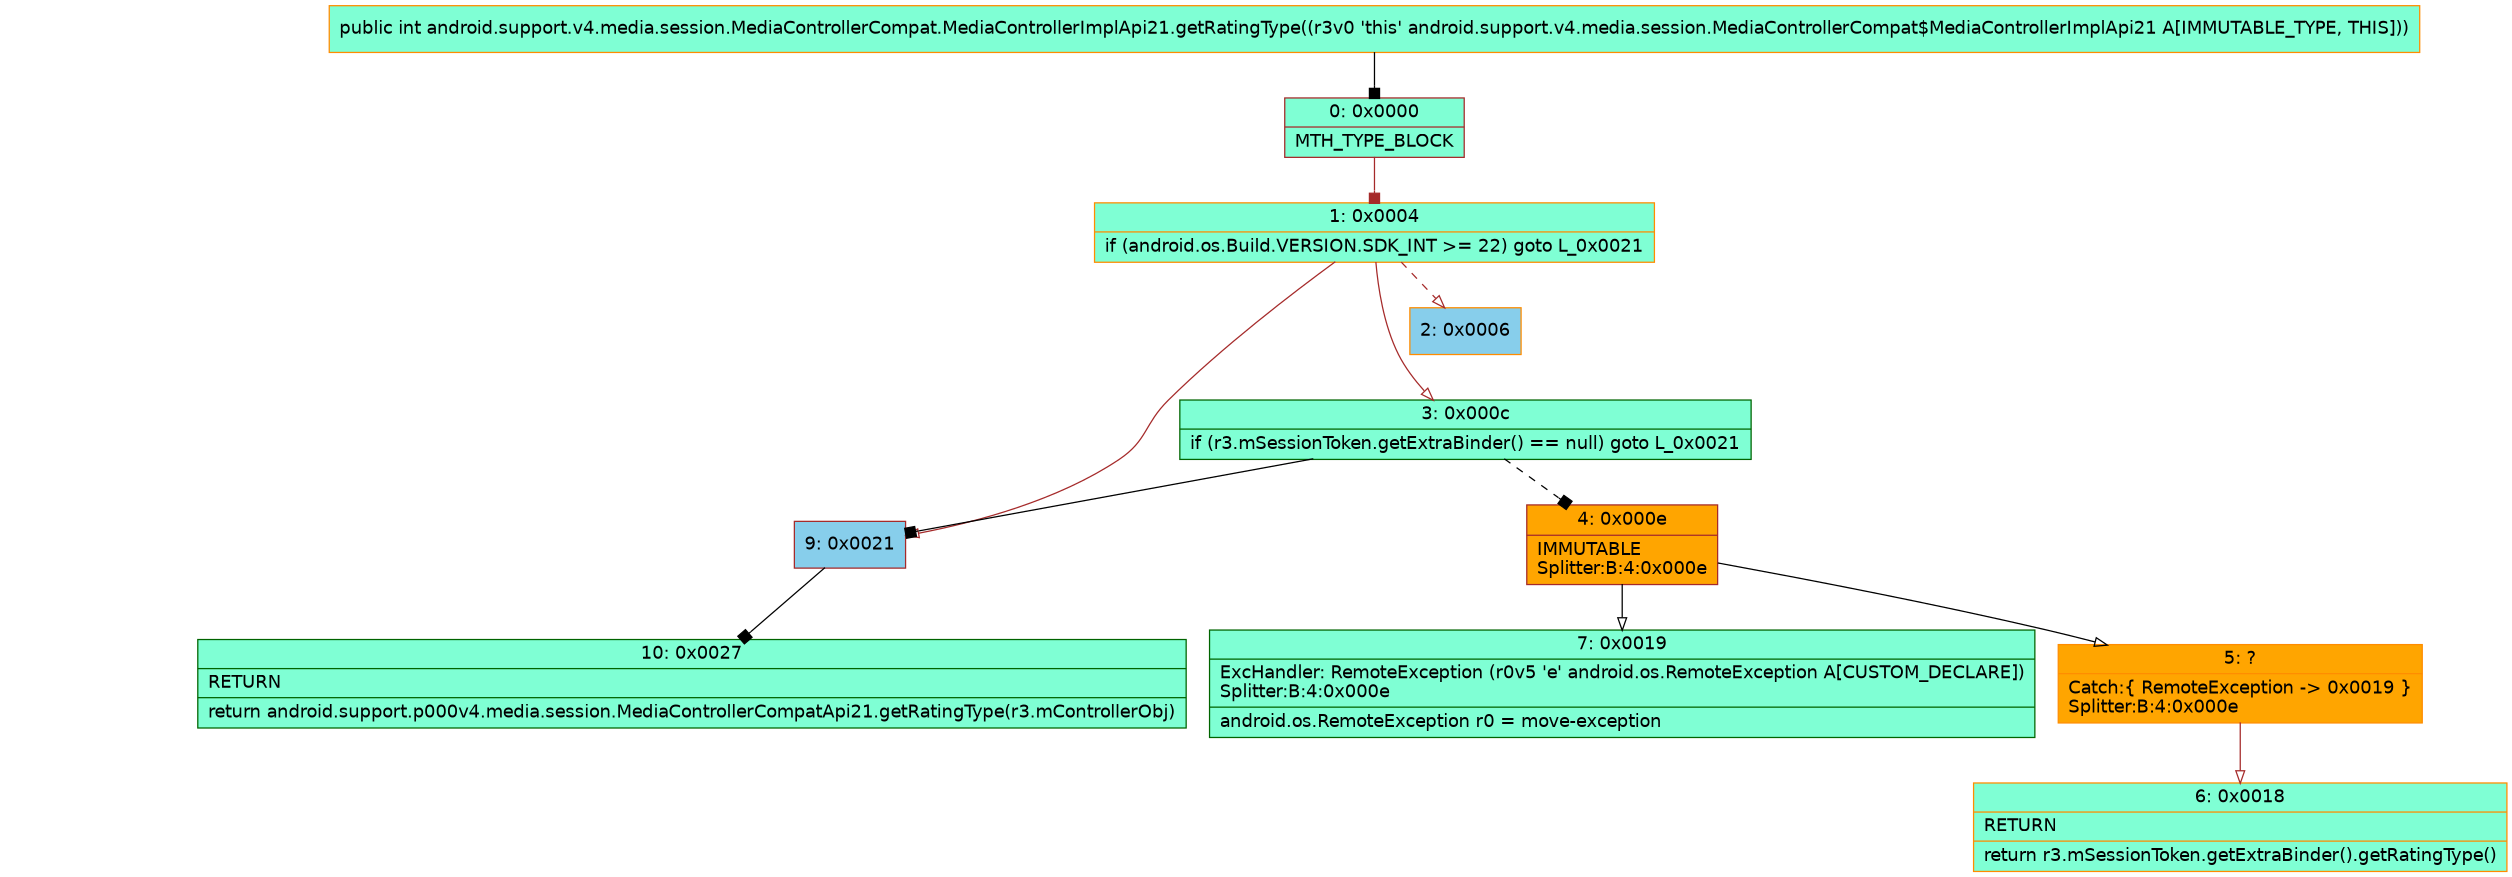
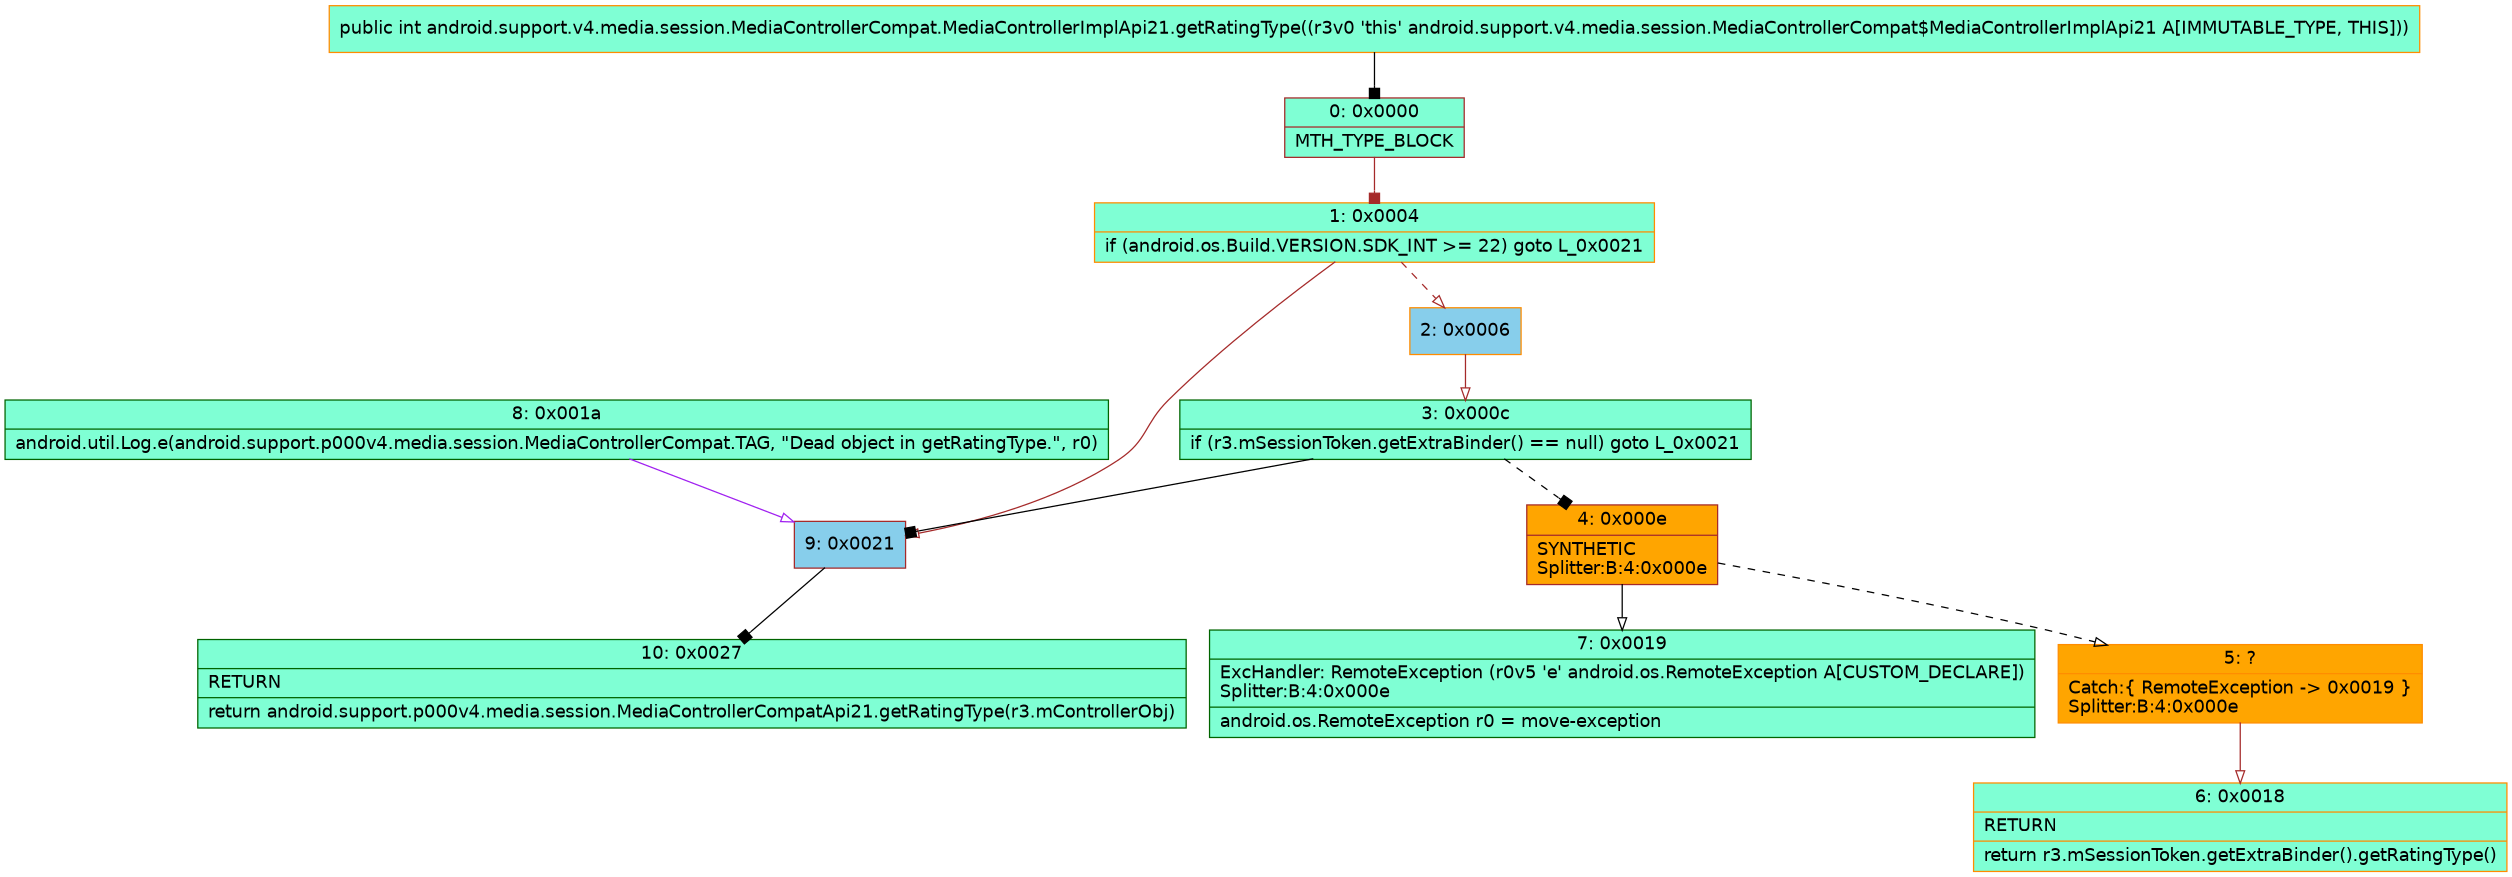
edge "1: 0x0004" -> "3: 0x000c": now "2: 0x0006" -> "3: 0x000c"
node "8: 0x001a": added
node "4: 0x000e": text "IMMUTABLE" -> "SYNTHETIC"
edge "4: 0x000e" -> "5: ?": style solid -> dashed
